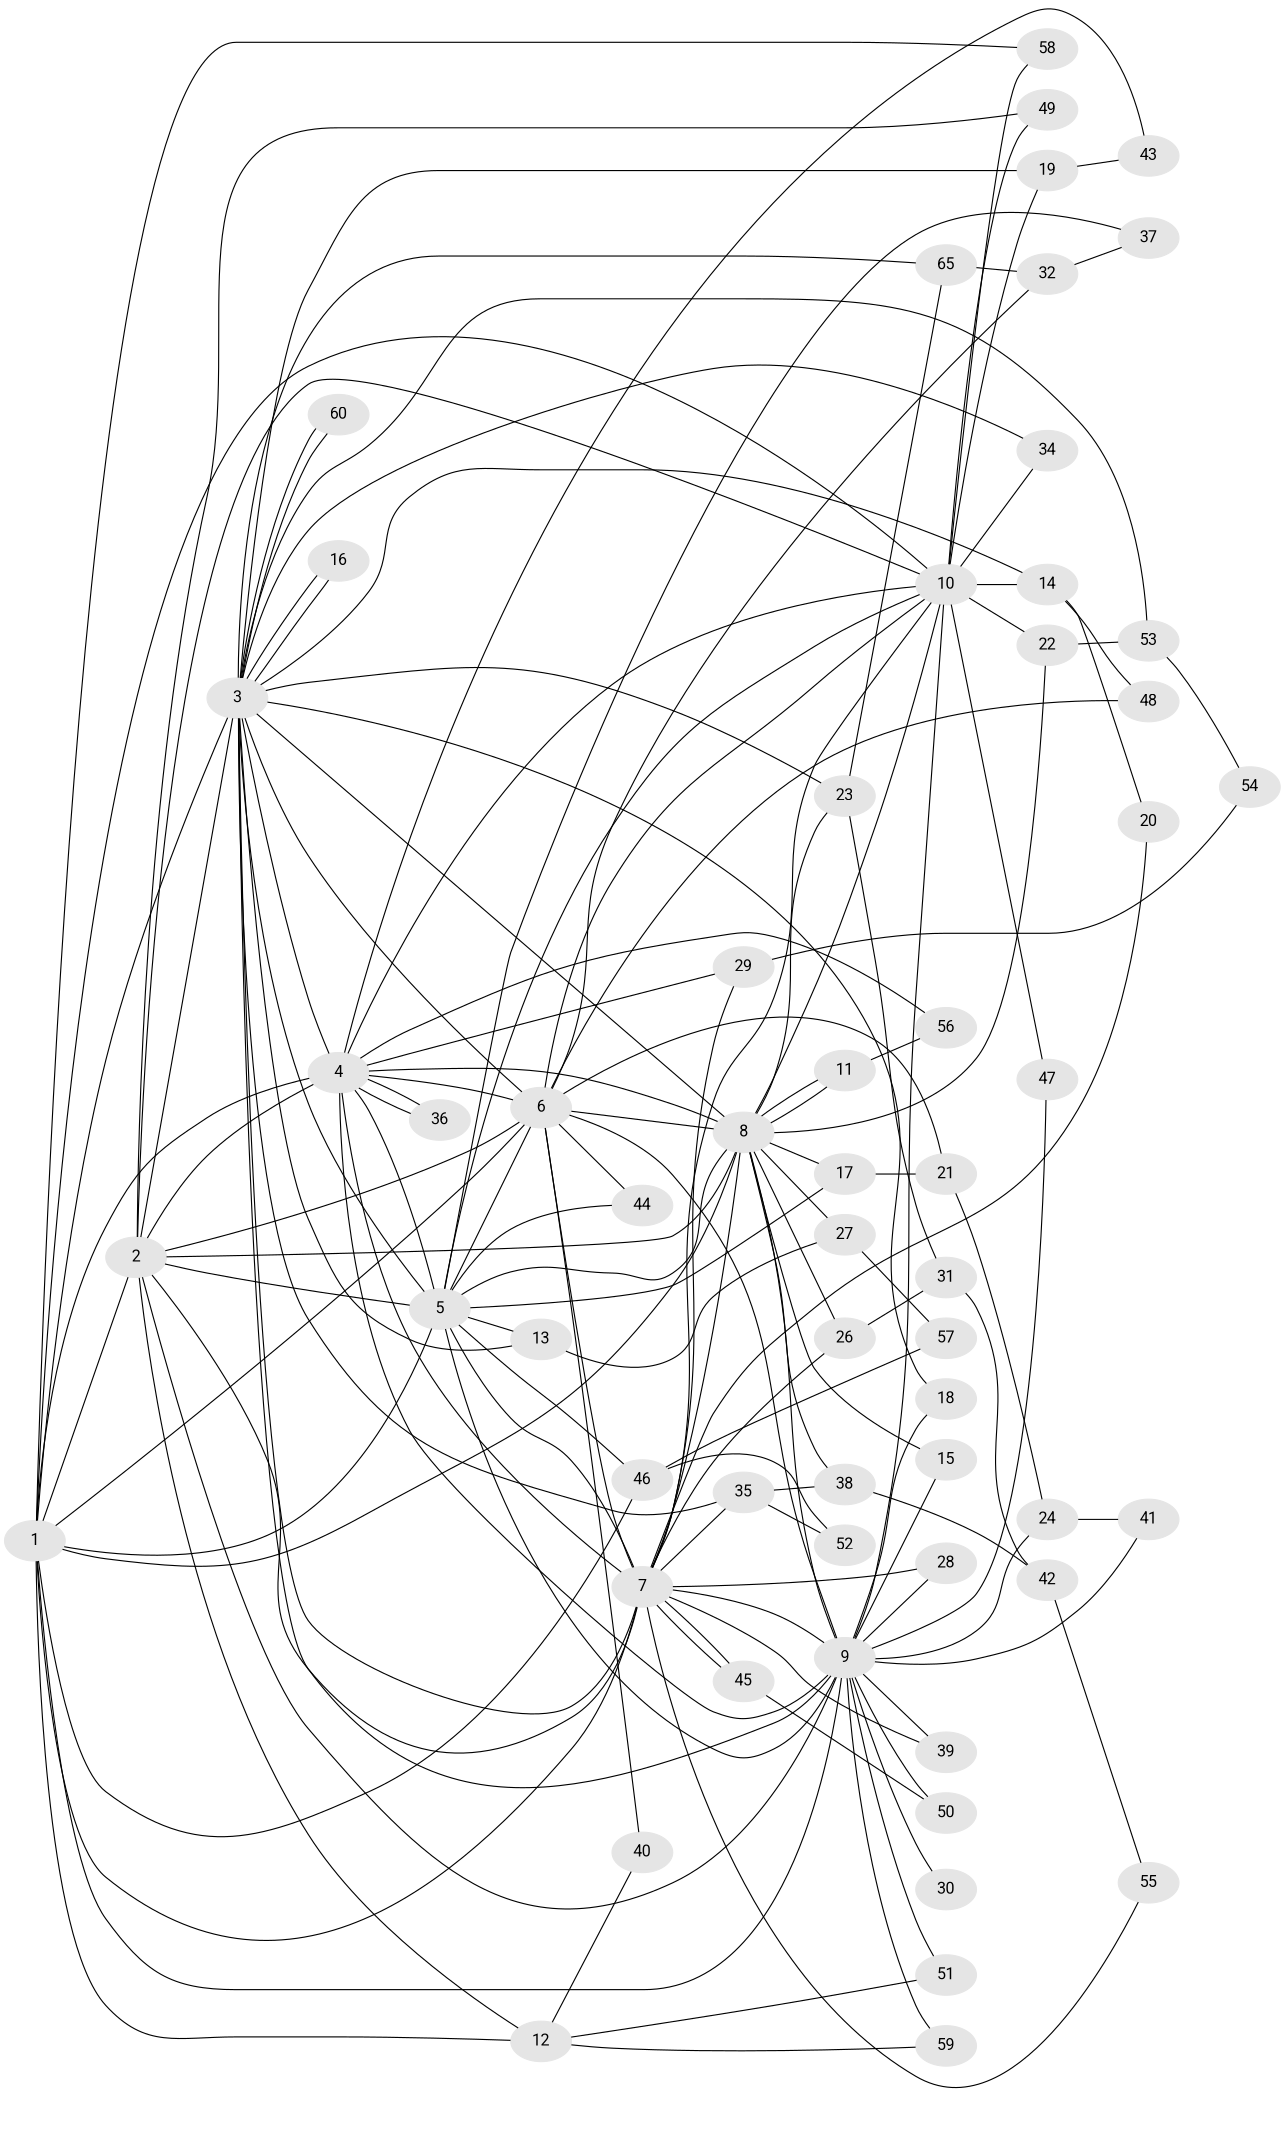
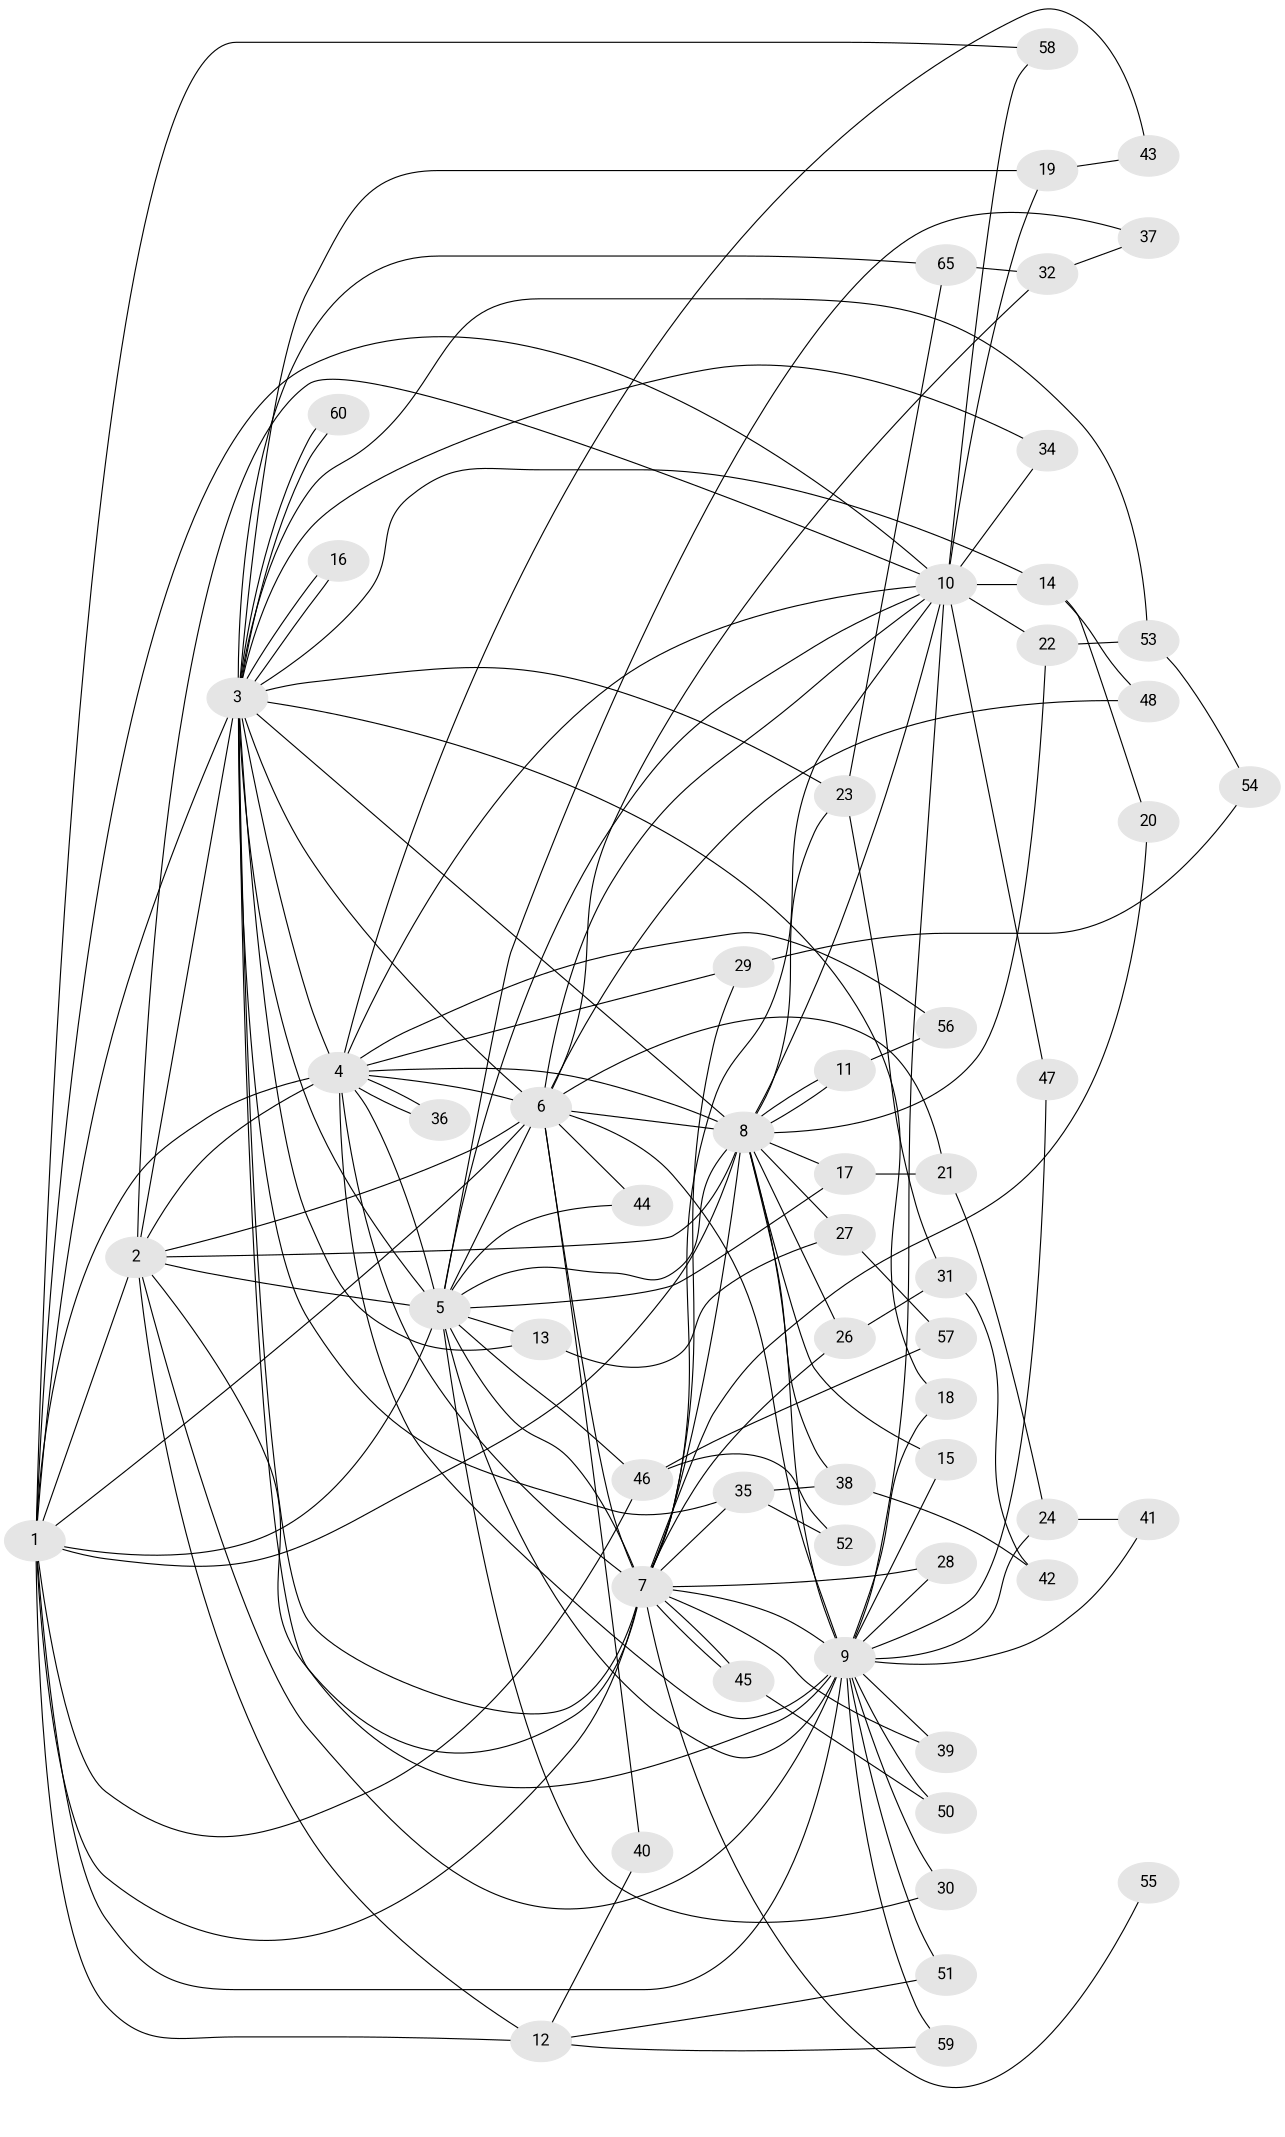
node "49": removed
edge "42" -- "55": removed
edge "5" -- "30": added
